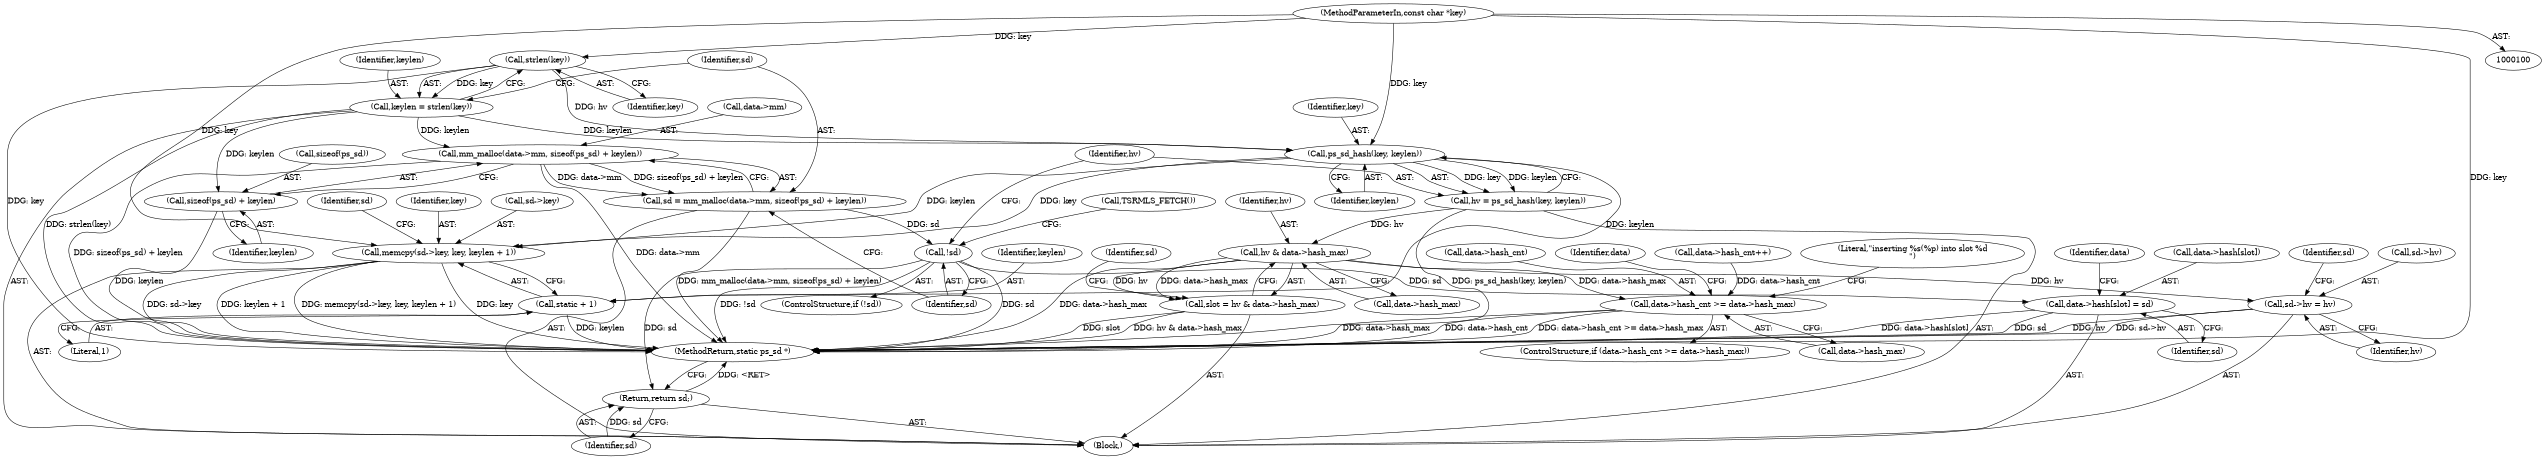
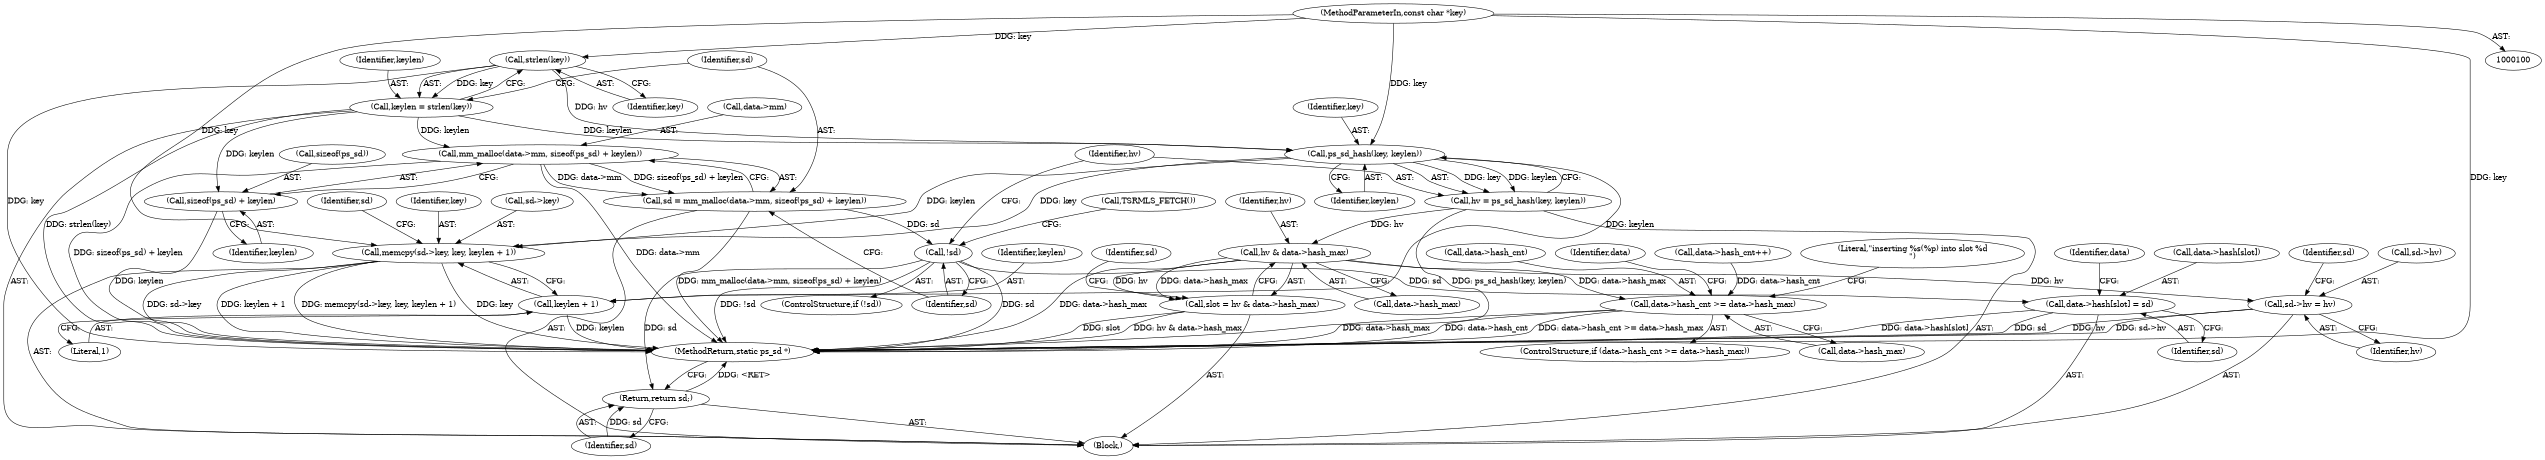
node "(Call,static + 1)": label "(Call,static + 1)" -> "(Call,keylen + 1)"
